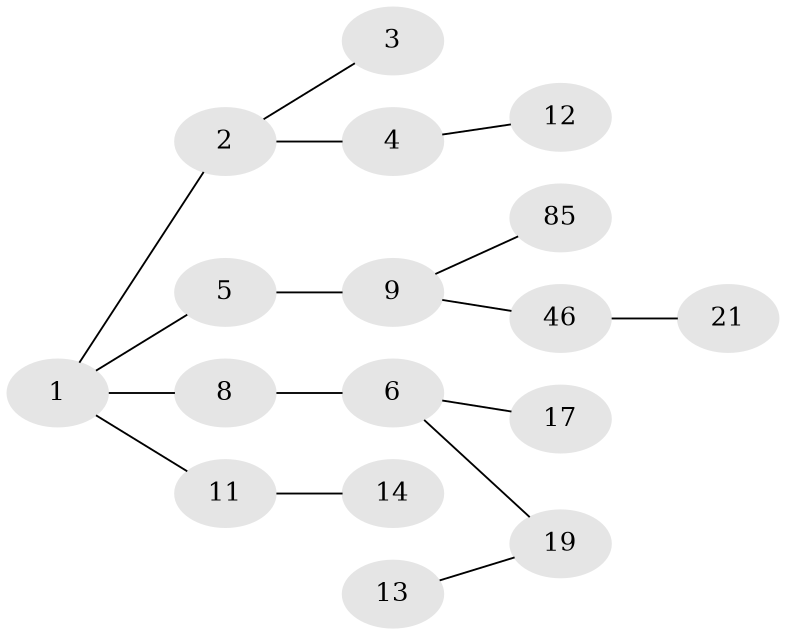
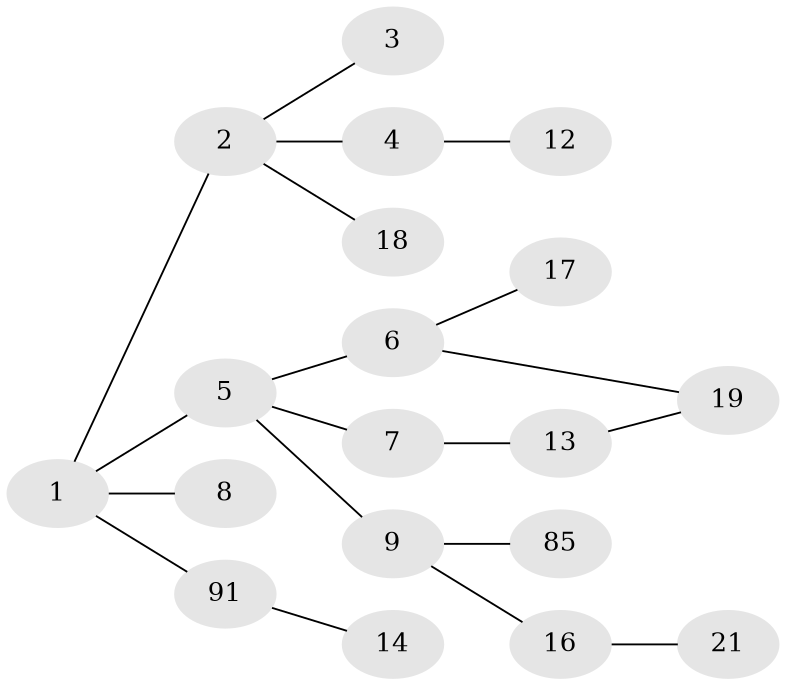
node "18": added
node "46": label "46" -> "16"
edge "8" -- "6": now "5" -- "6"
node "7": added
node "11": label "11" -> "91"
